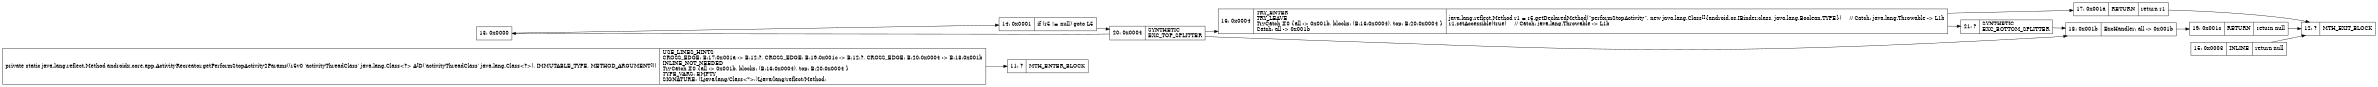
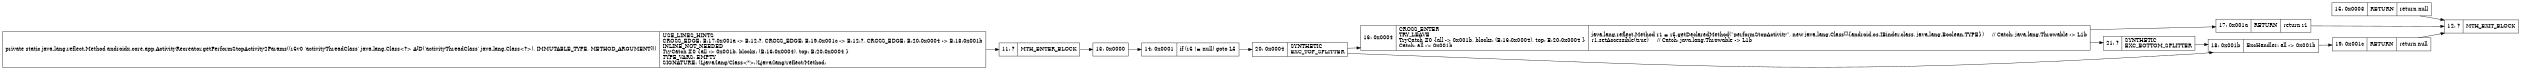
node "16: 0x0004": text "TRY_ENTER" -> "CROSS_ENTER"
edge "20: 0x0004" -> "13: 0x0000": now "11: ?" -> "13: 0x0000"
node "15: 0x0003": text "INLINE" -> "RETURN"
